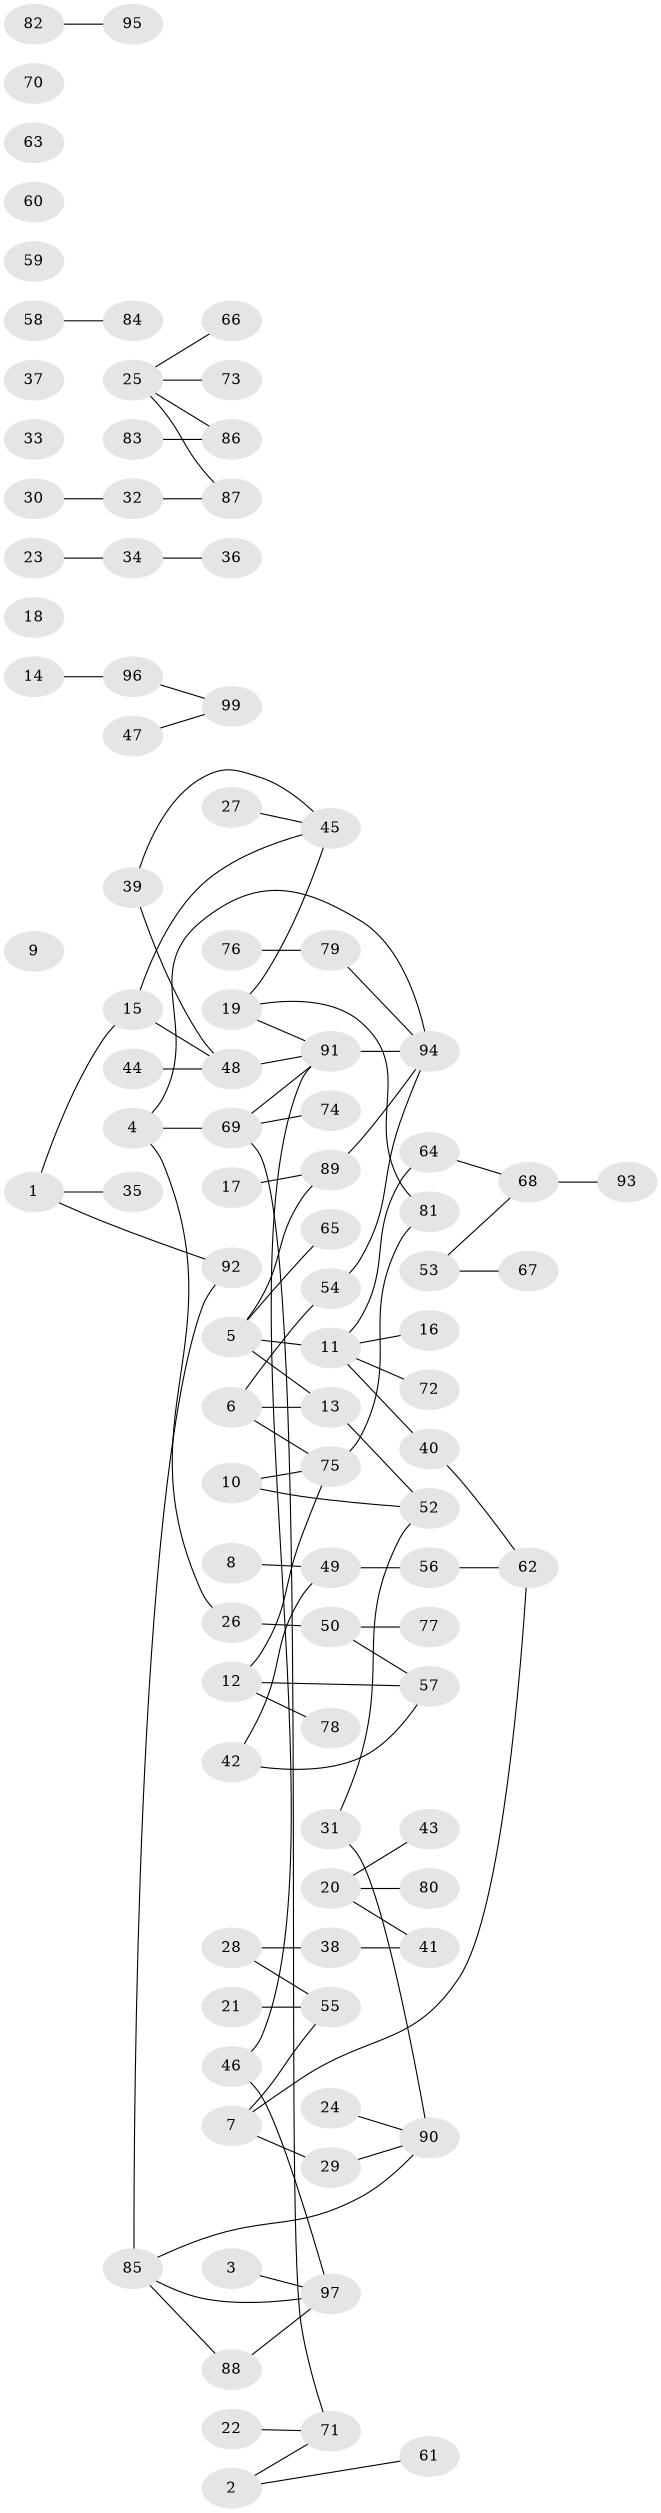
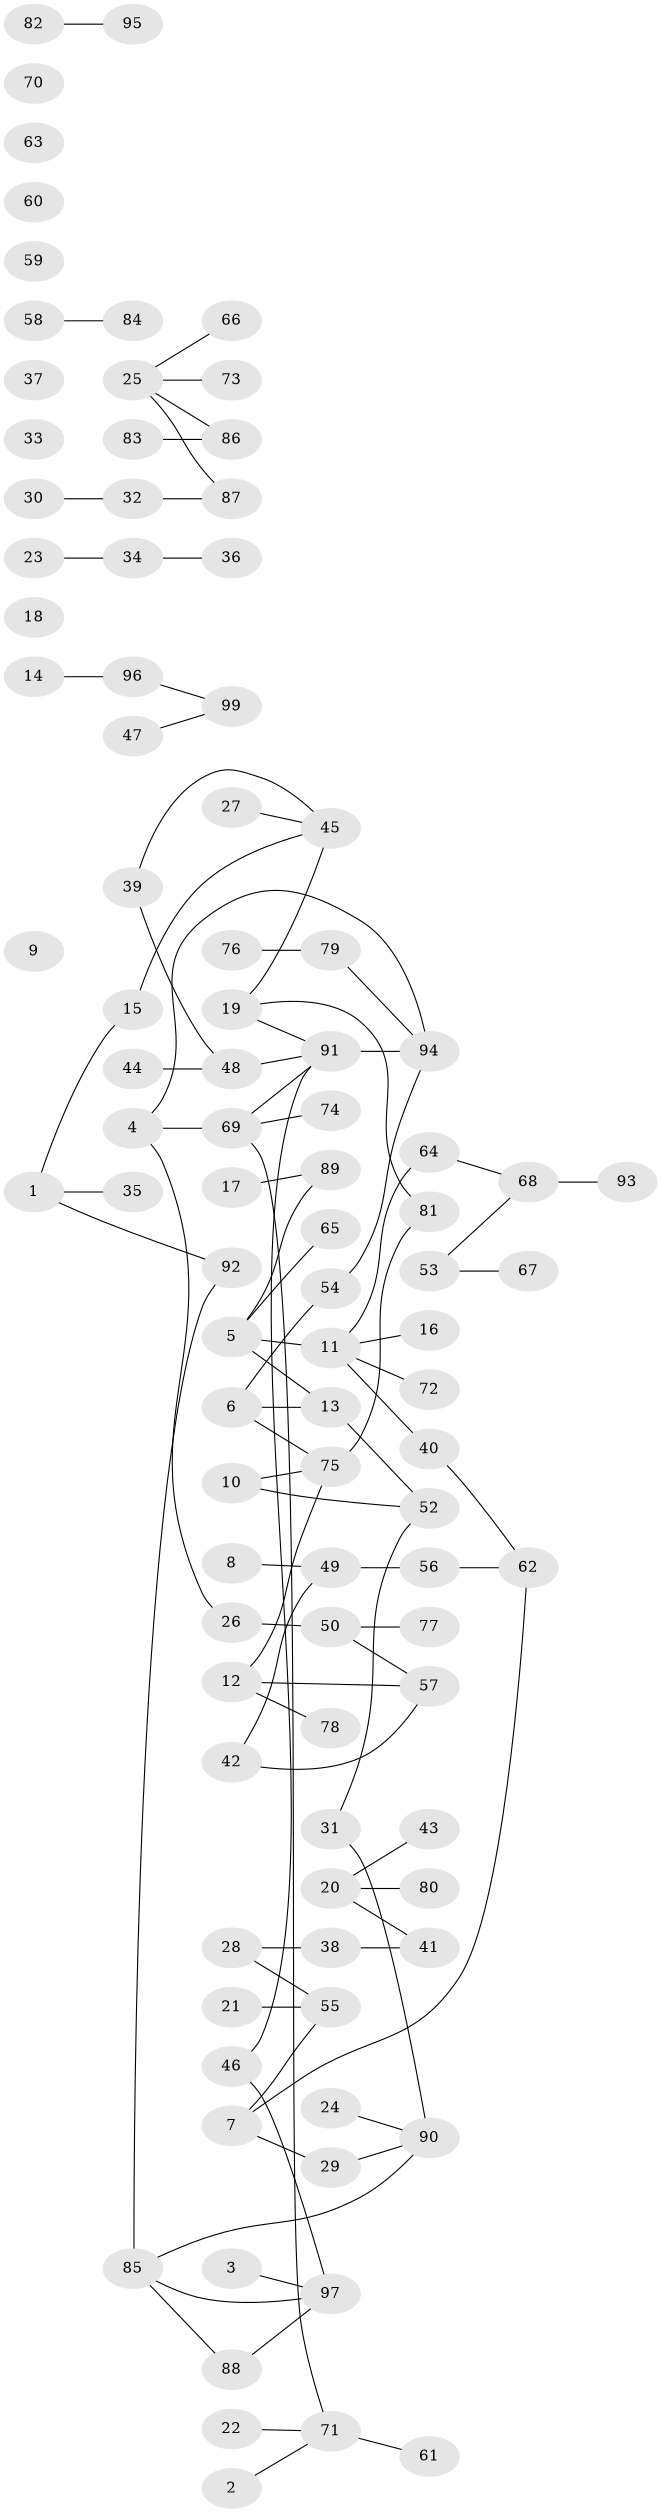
edge "15" -- "48": removed
edge "94" -- "89": removed
edge "61" -- "2": now "61" -- "71"
